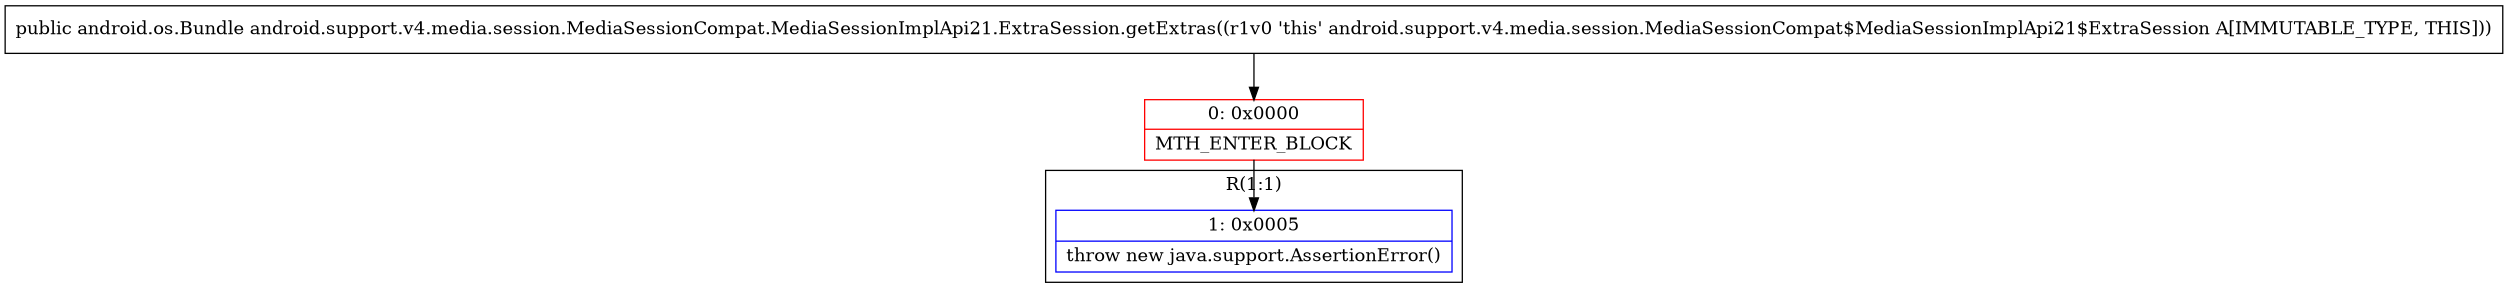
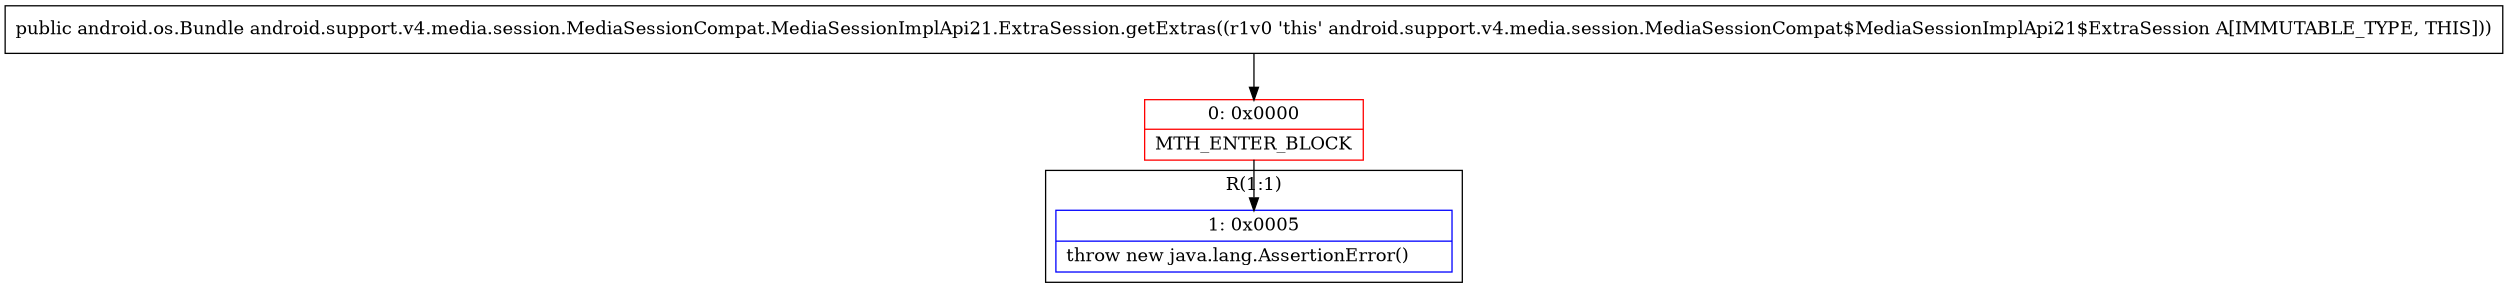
node "1: 0x0005": text "throw new java.support.AssertionError()" -> "throw new java.lang.AssertionError()"
